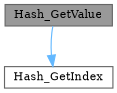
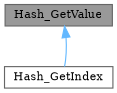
edge "Hash_GetValue" -> "Hash_GetIndex": reversed
